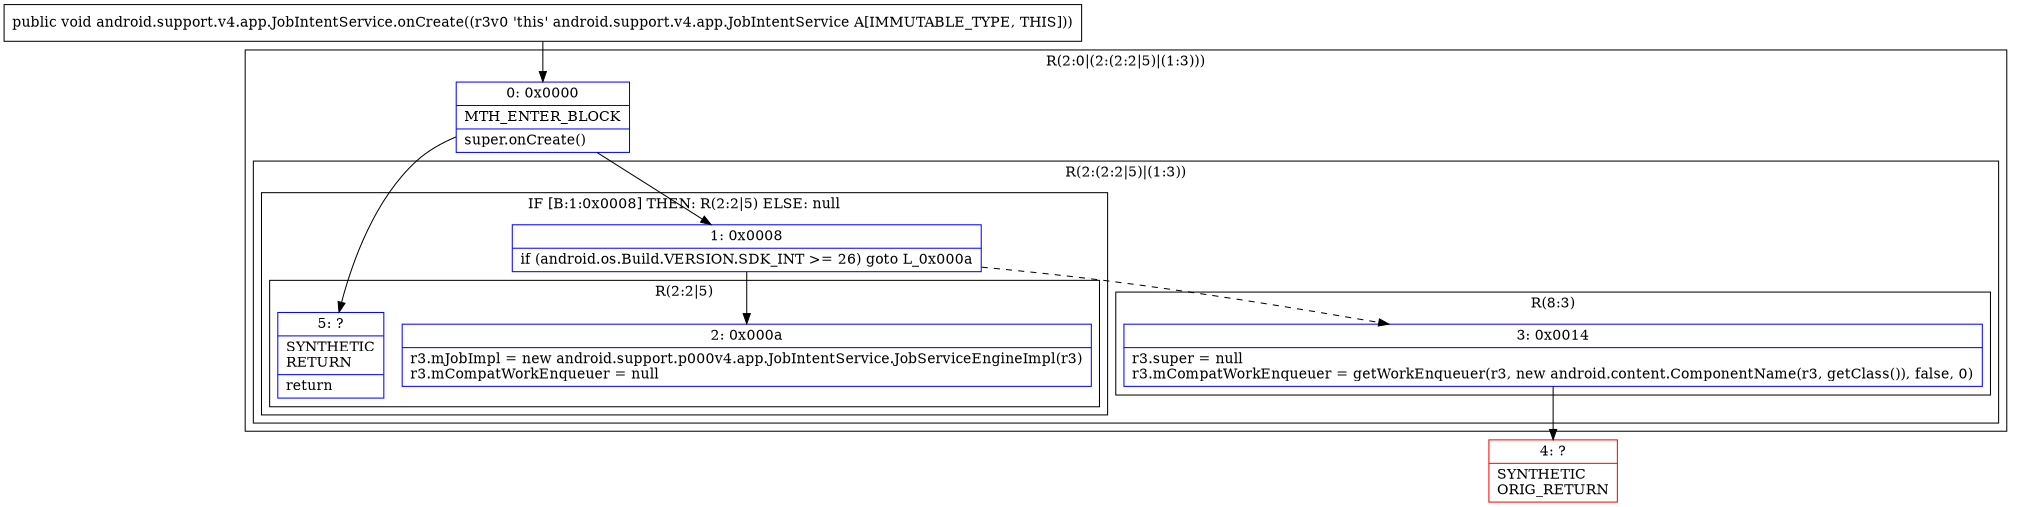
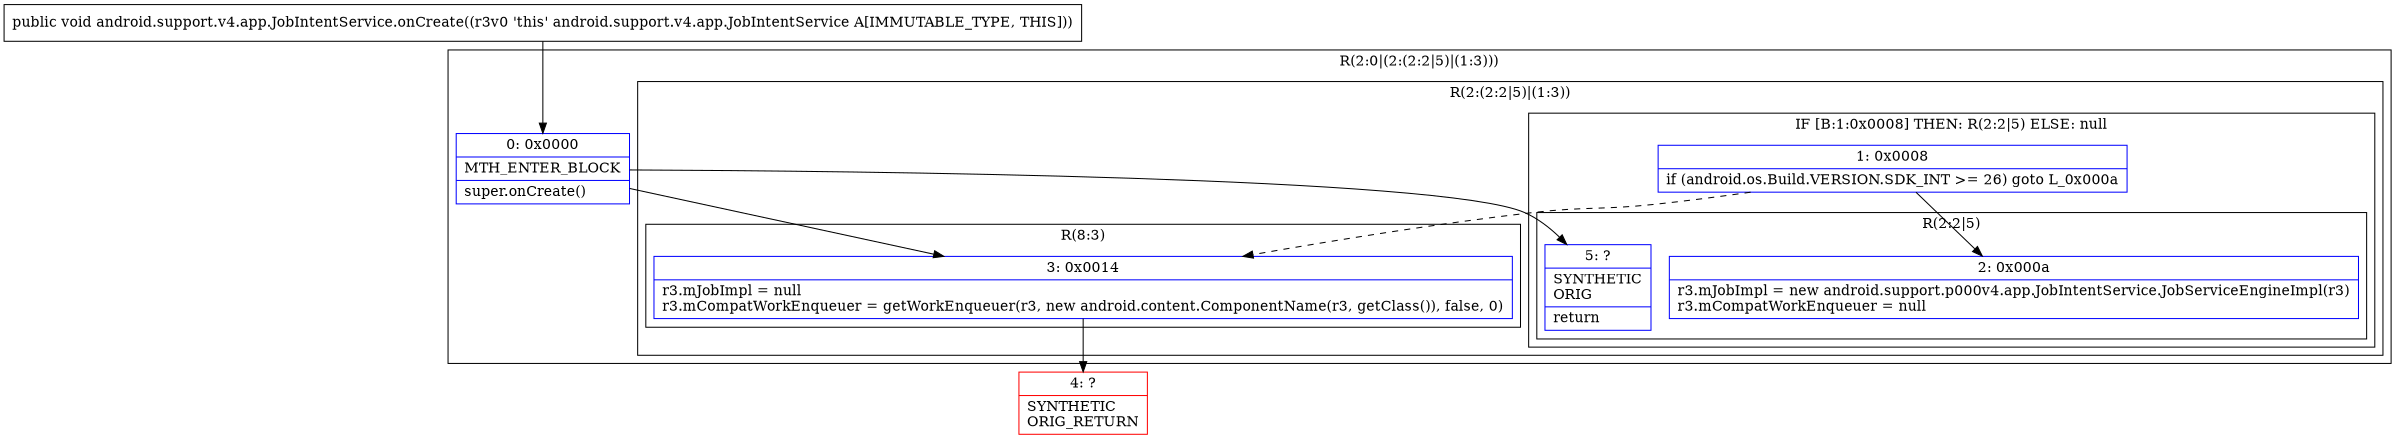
edge "0: 0x0000" -> "1: 0x0008": now "0: 0x0000" -> "3: 0x0014"
node "3: 0x0014": text "r3.super = null" -> "r3.mJobImpl = null"
node "5: ?": text "RETURN" -> "ORIG"
